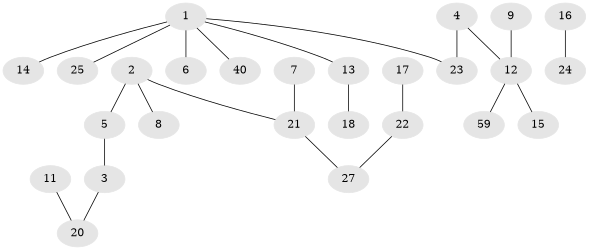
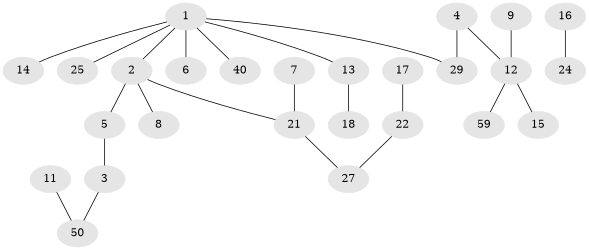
edge "1" -- "2": added
node "23": label "23" -> "29"
node "20": label "20" -> "50"
